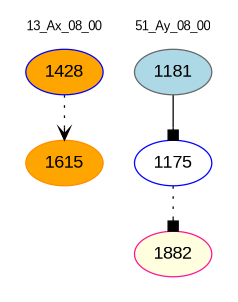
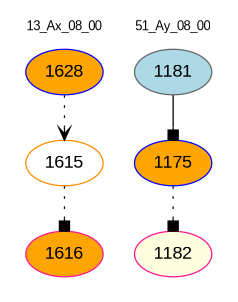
node "1428": label "1428" -> "1628"
node "1615": fillcolor orange -> white
node "1175": fillcolor white -> orange
node "1616": added
node "1882": label "1882" -> "1182"
